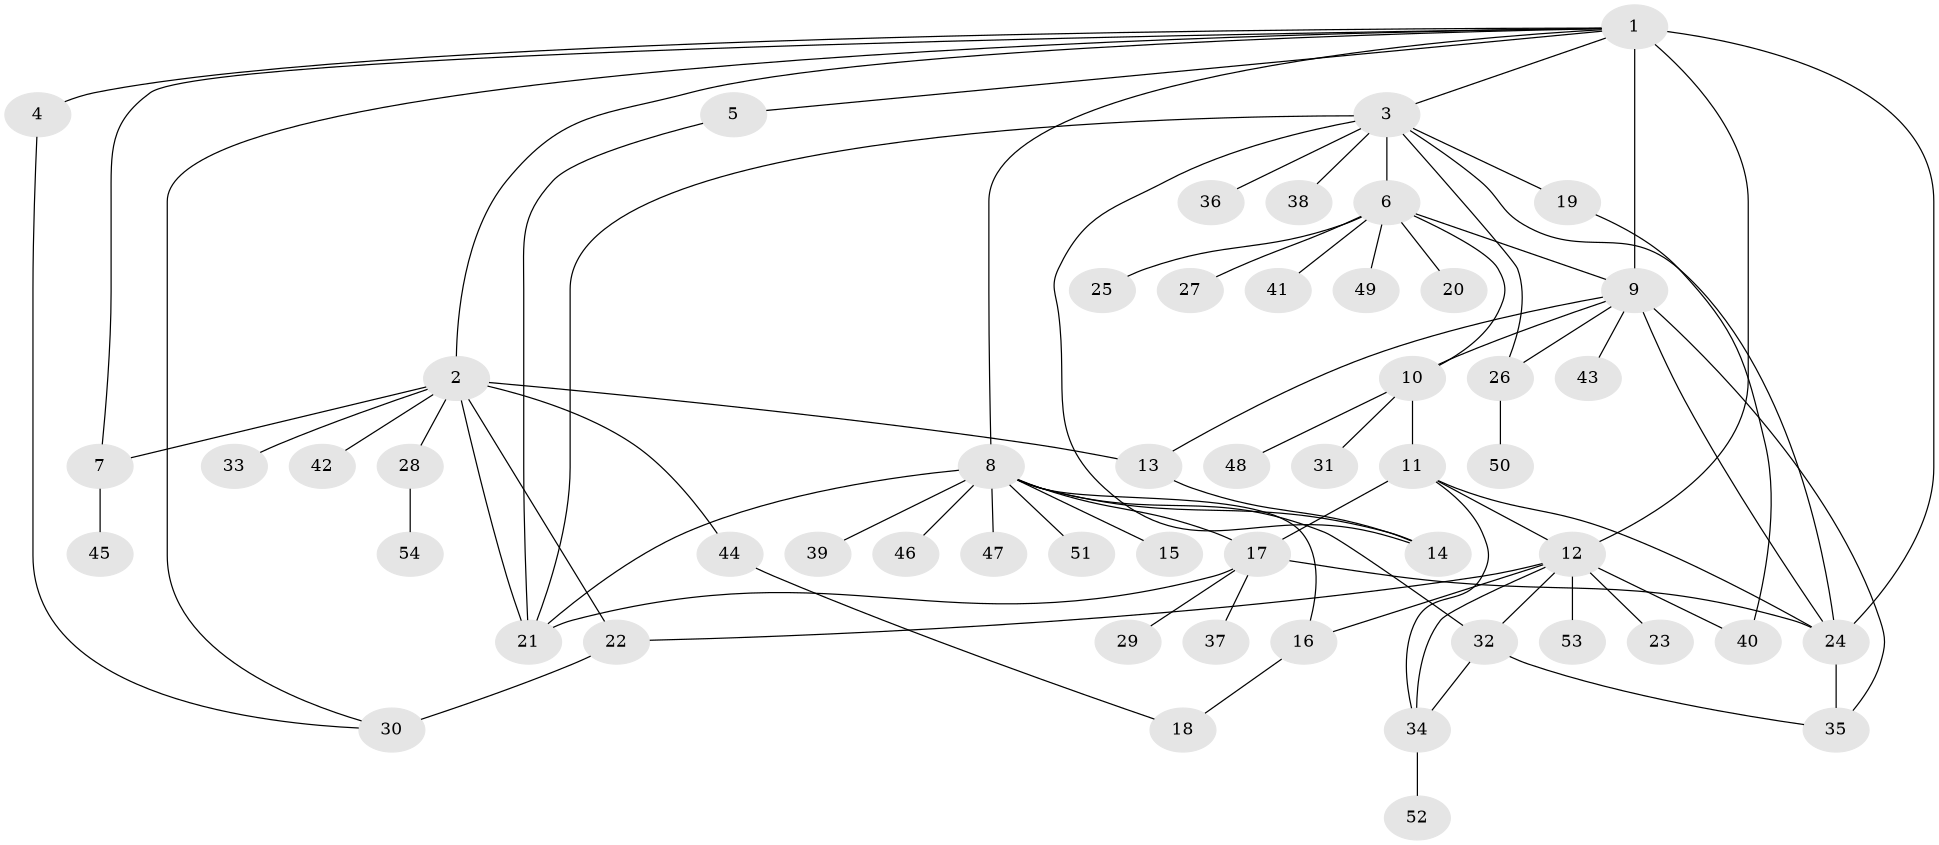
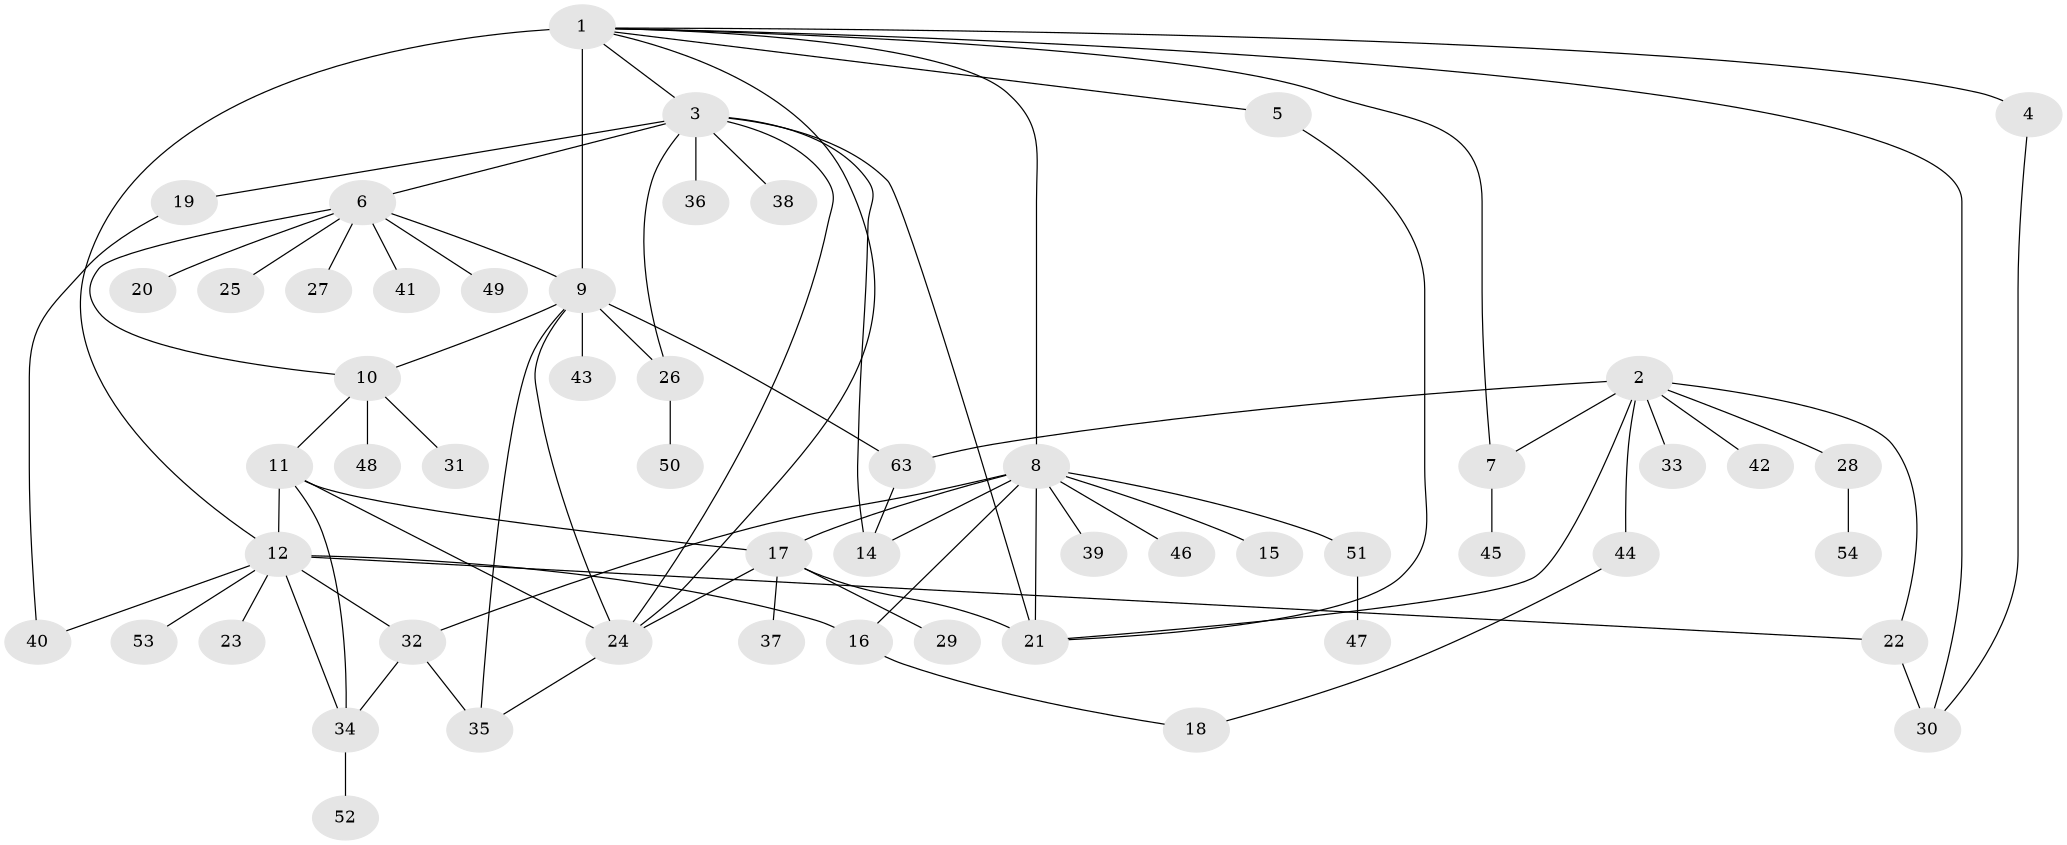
edge "1" -- "2": removed
node "13": label "13" -> "63"
edge "8" -- "47": now "51" -- "47"
